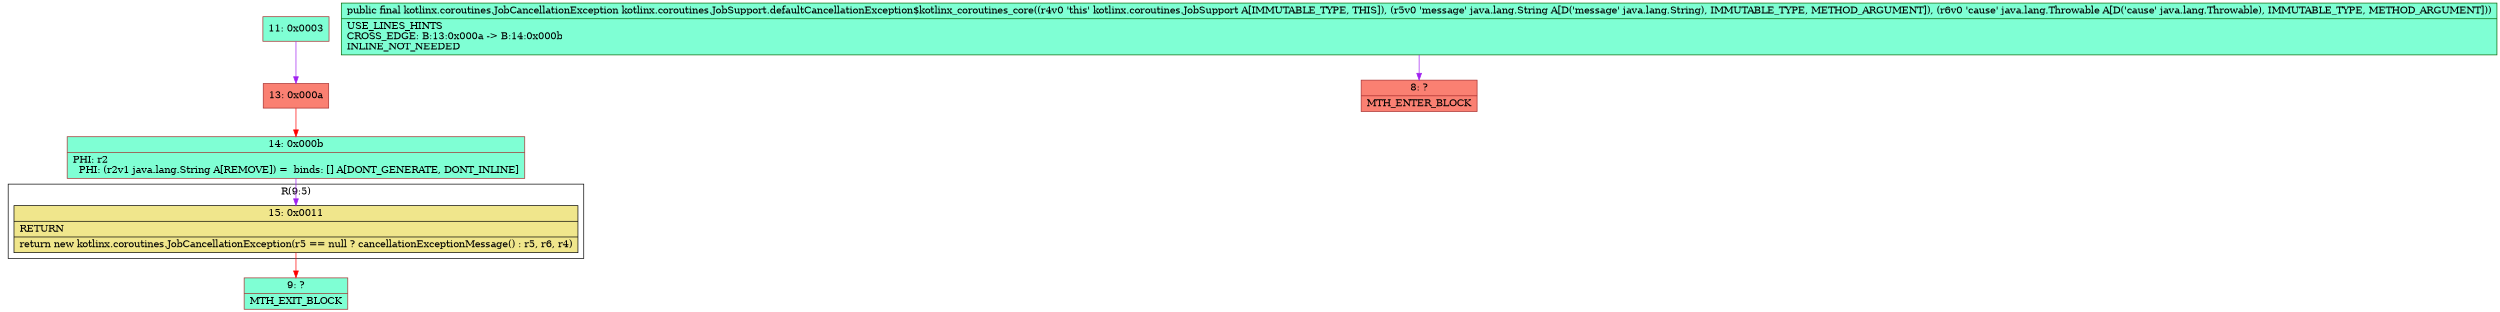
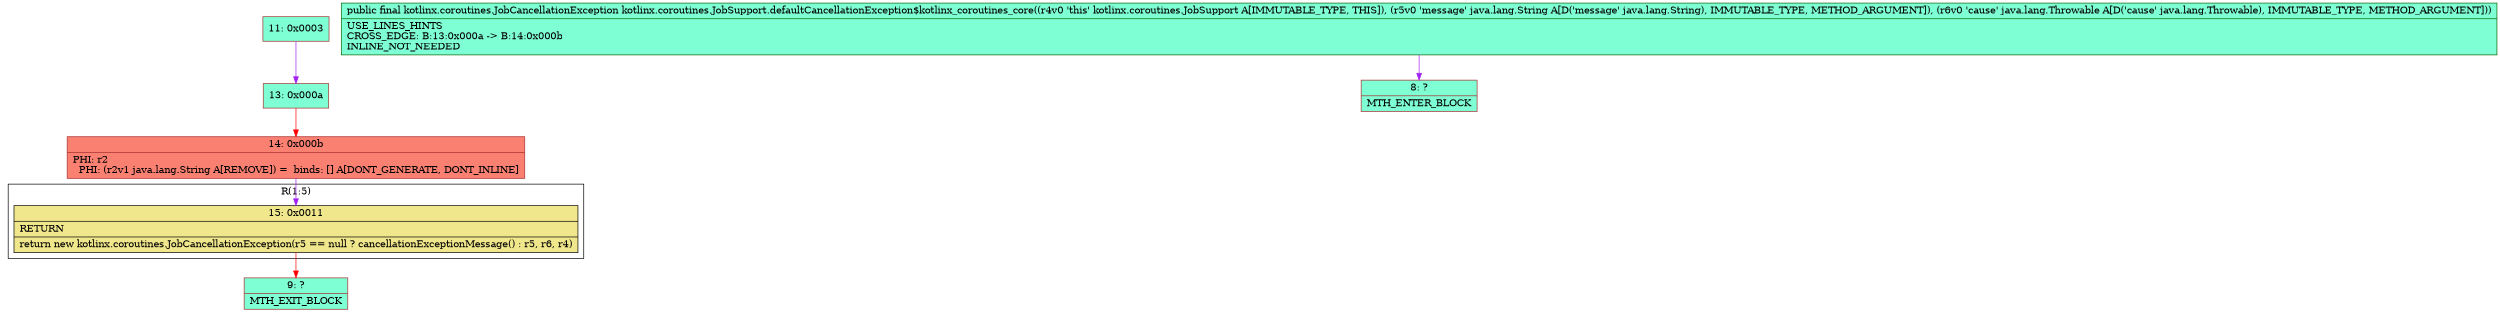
node "13: 0x000a": fillcolor salmon -> aquamarine
node "8: ?": fillcolor salmon -> aquamarine
node "14: 0x000b": fillcolor aquamarine -> salmon
cluster "R(9:5)": label "R(9:5)" -> "R(1:5)"
